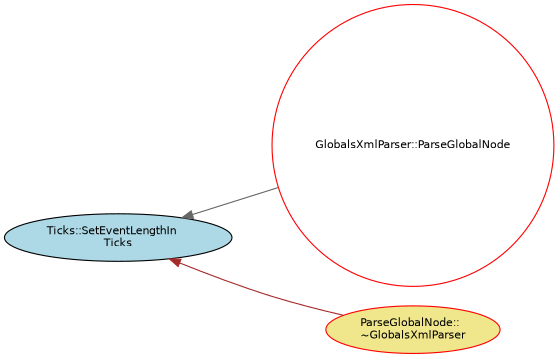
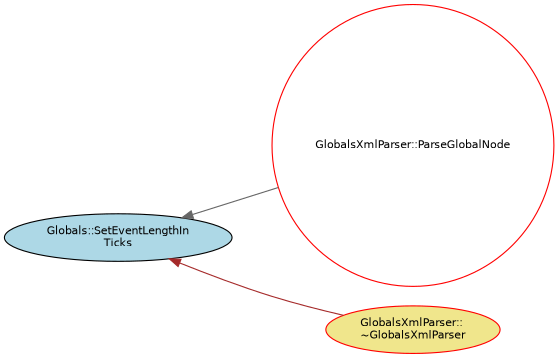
node "Ticks::SetEventLengthIn Ticks": label "Ticks::SetEventLengthIn Ticks" -> "Globals::SetEventLengthIn Ticks"
node "ParseGlobalNode:: ~GlobalsXmlParser": label "ParseGlobalNode:: ~GlobalsXmlParser" -> "GlobalsXmlParser:: ~GlobalsXmlParser"
